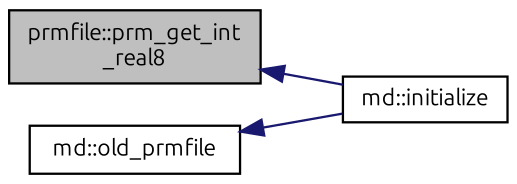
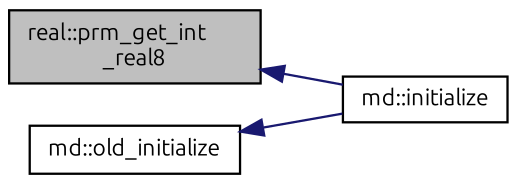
node "prmfile::prm_get_int _real8": label "prmfile::prm_get_int _real8" -> "real::prm_get_int _real8"
node "md::old_prmfile": label "md::old_prmfile" -> "md::old_initialize"
